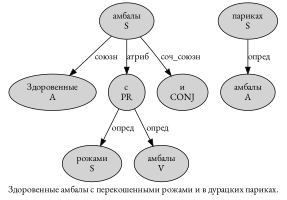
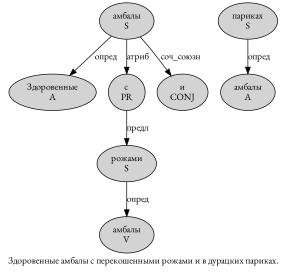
edge "амбалы S" -> "Здоровенные A": label "союзн" -> "опред"
edge "с PR" -> "амбалы V": now "рожами S" -> "амбалы V"
edge "с PR" -> "рожами S": label "опред" -> "предл"
